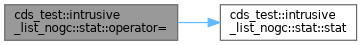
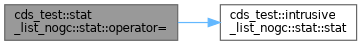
node "cds_test::intrusive _list_nogc::stat::operator=": label "cds_test::intrusive _list_nogc::stat::operator=" -> "cds_test::stat _list_nogc::stat::operator="
